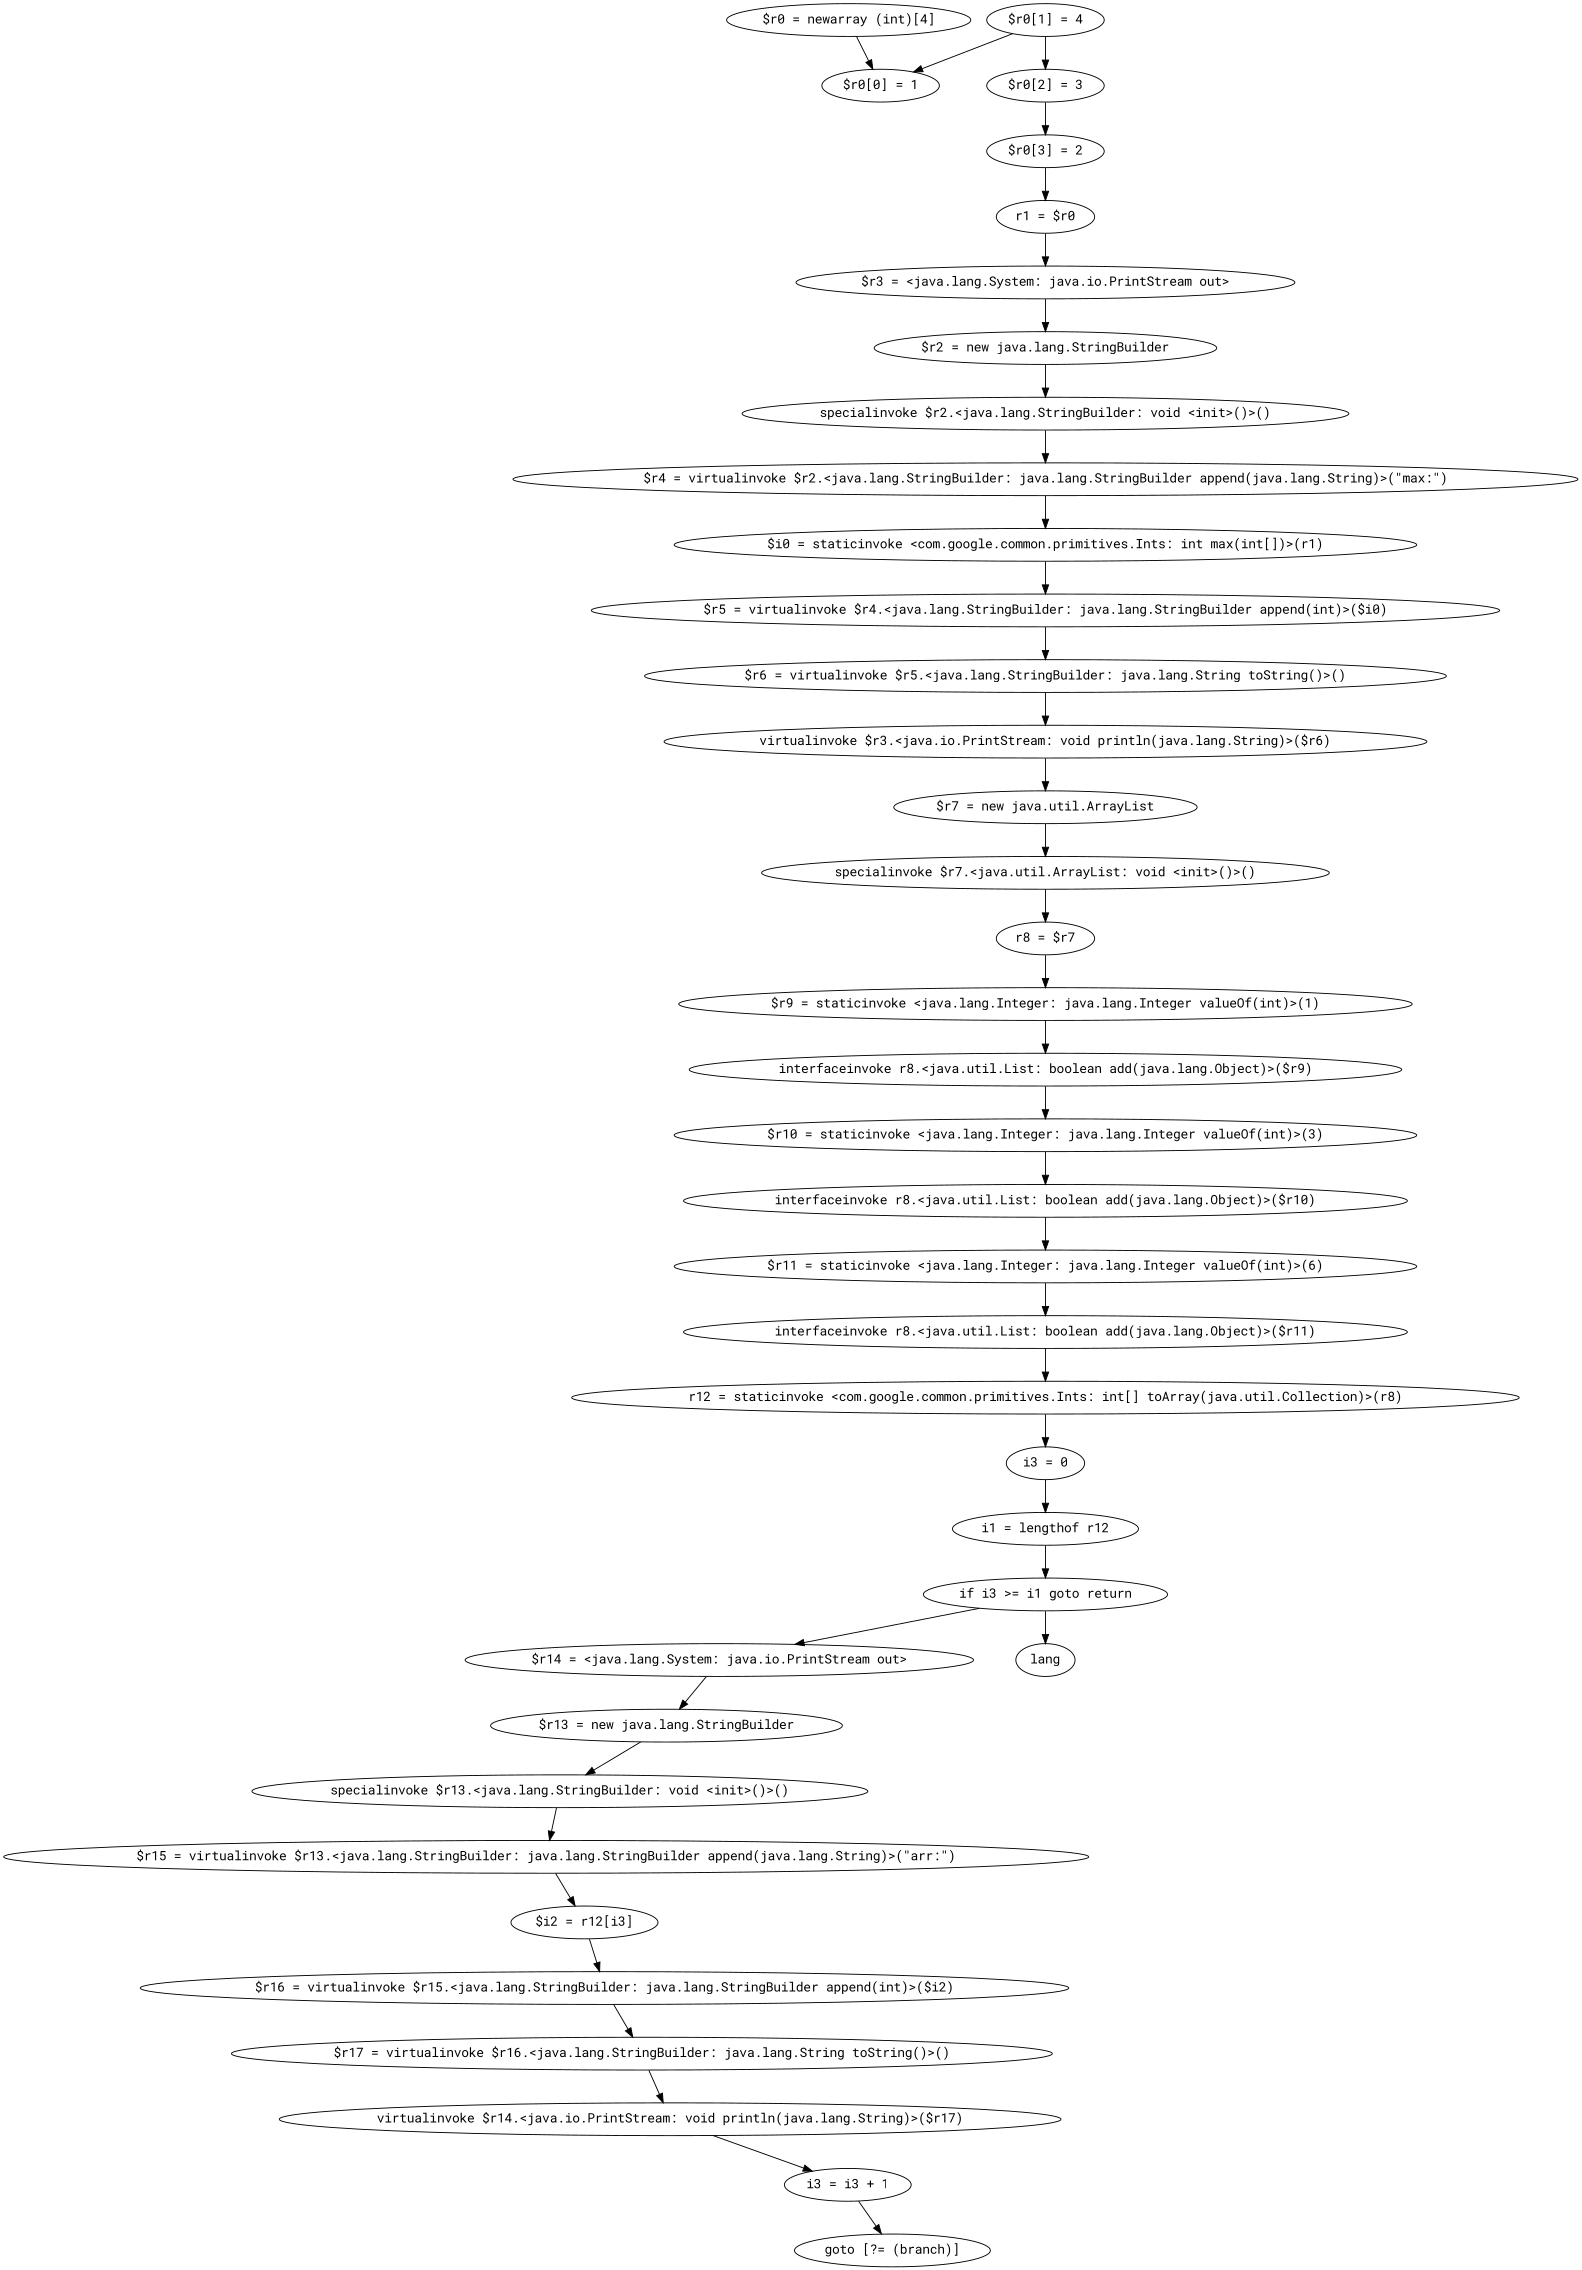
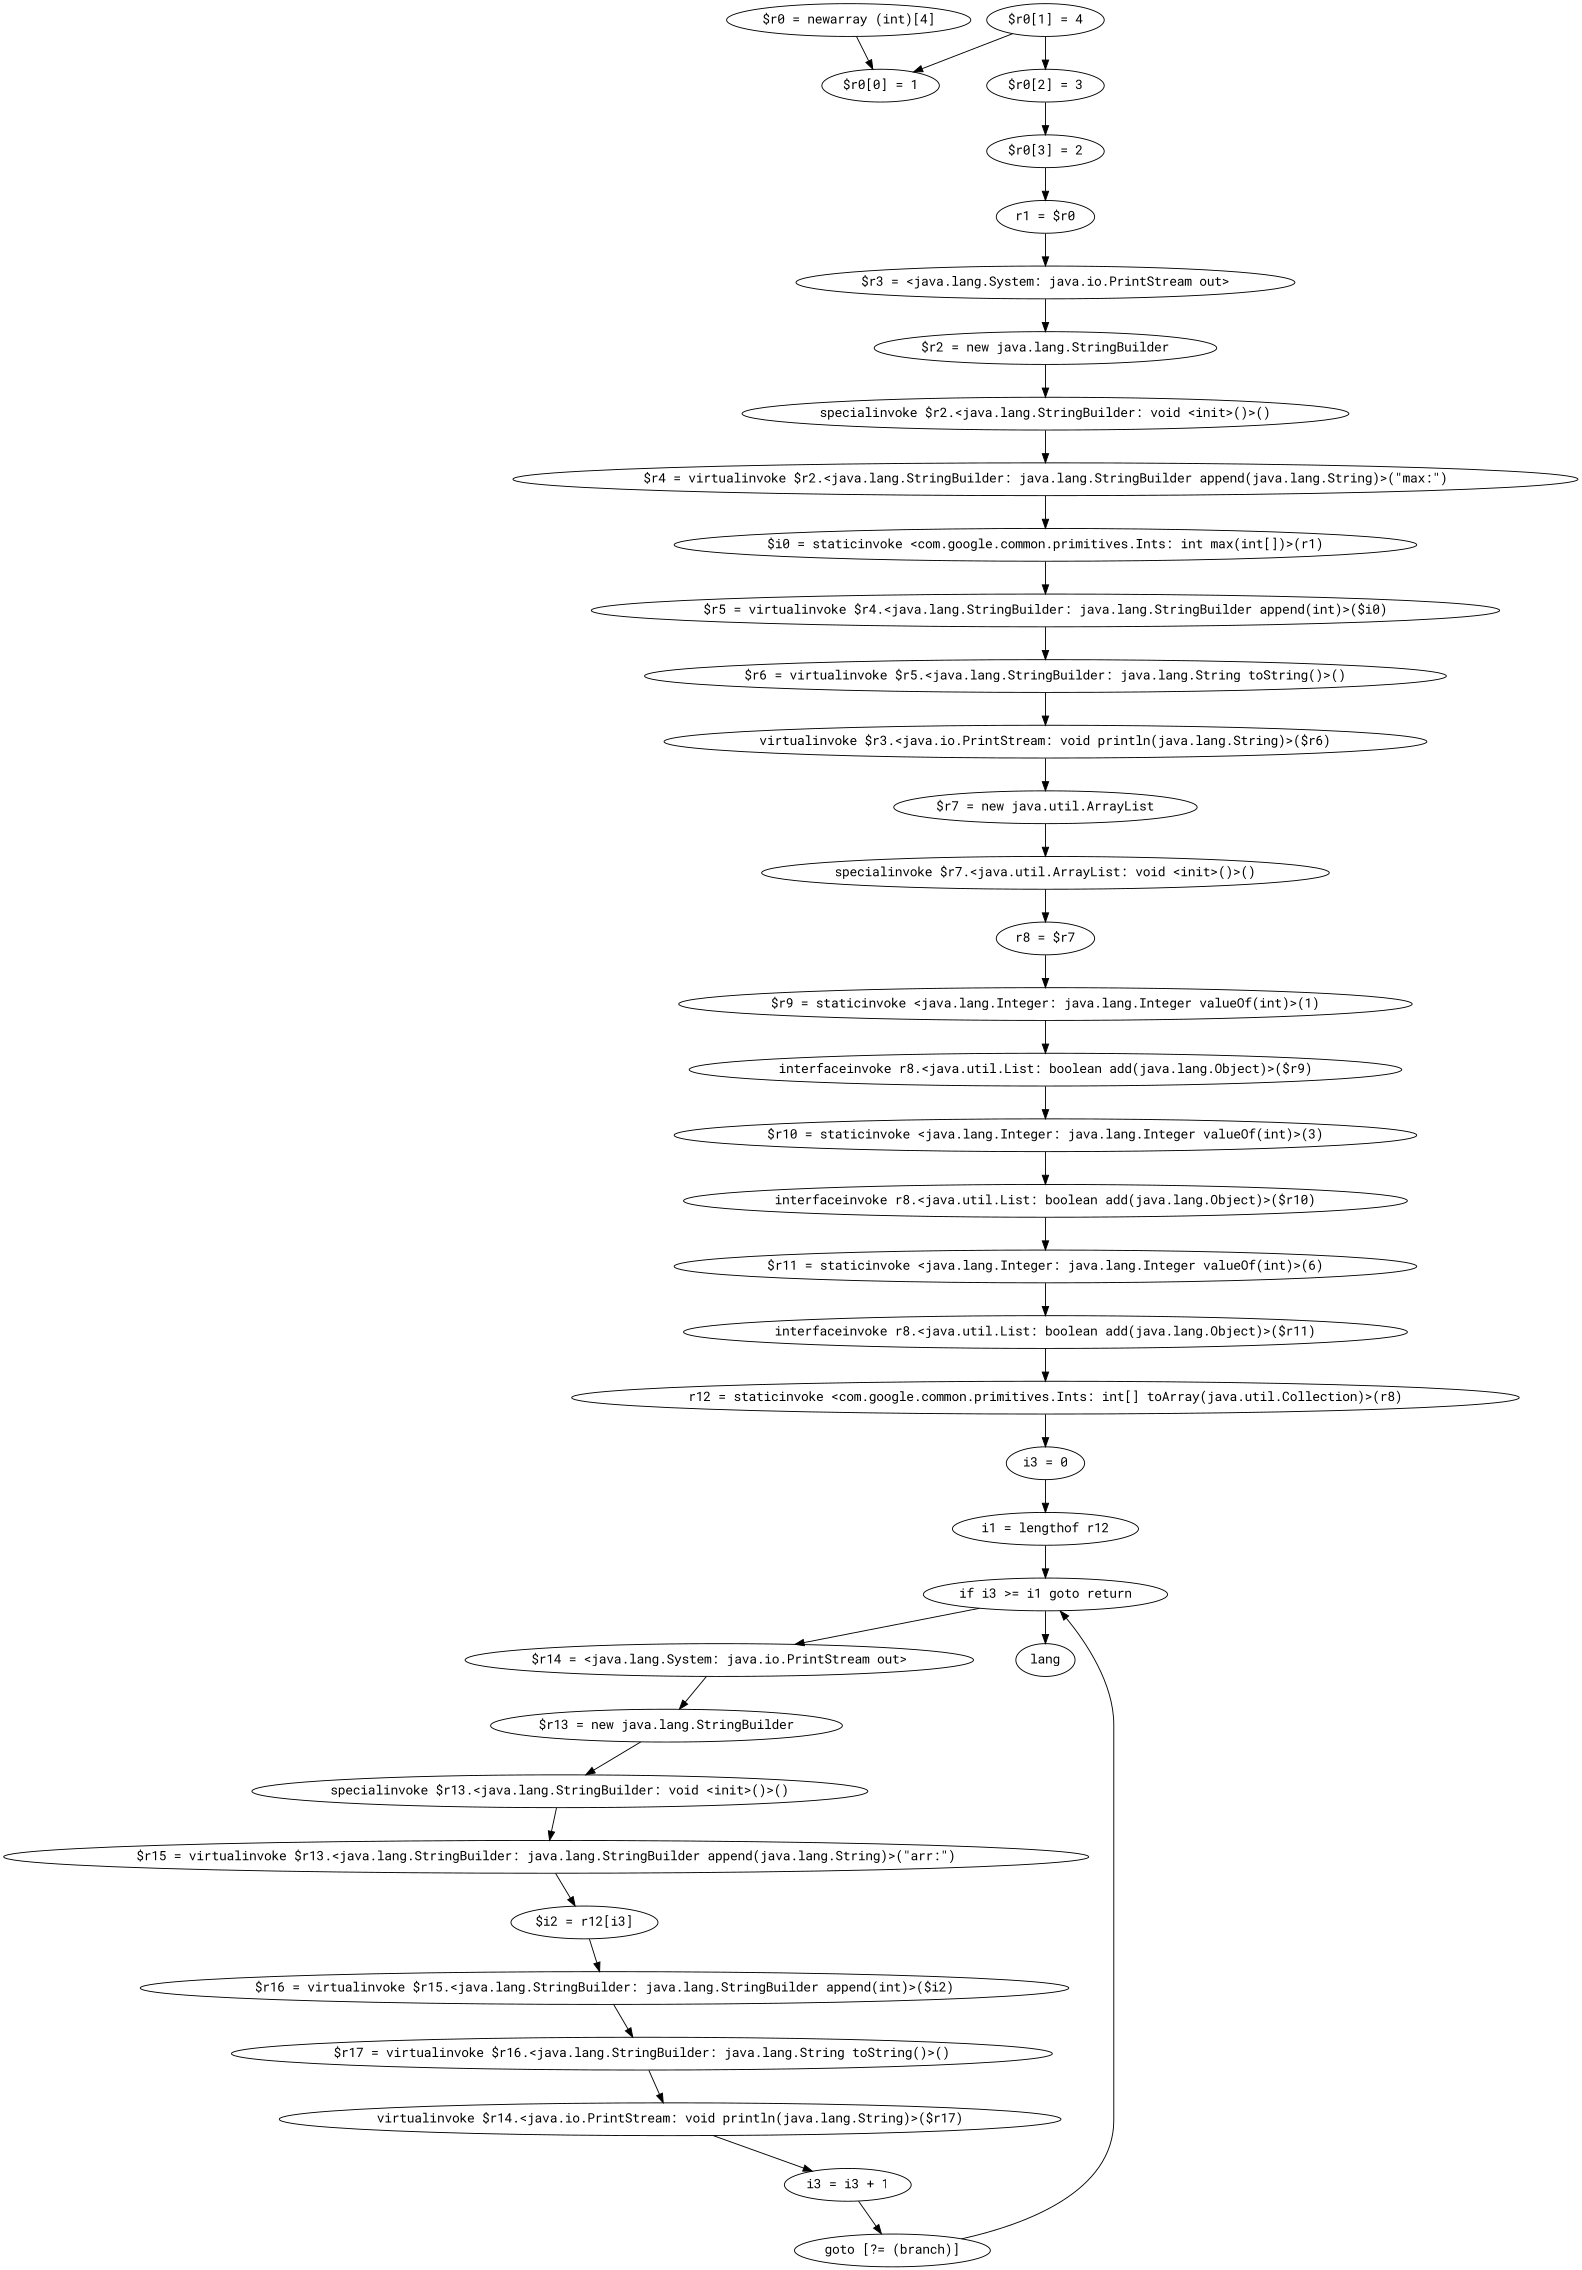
edge "goto [?= (branch)]" -> "if i3 >= i1 goto return": added
